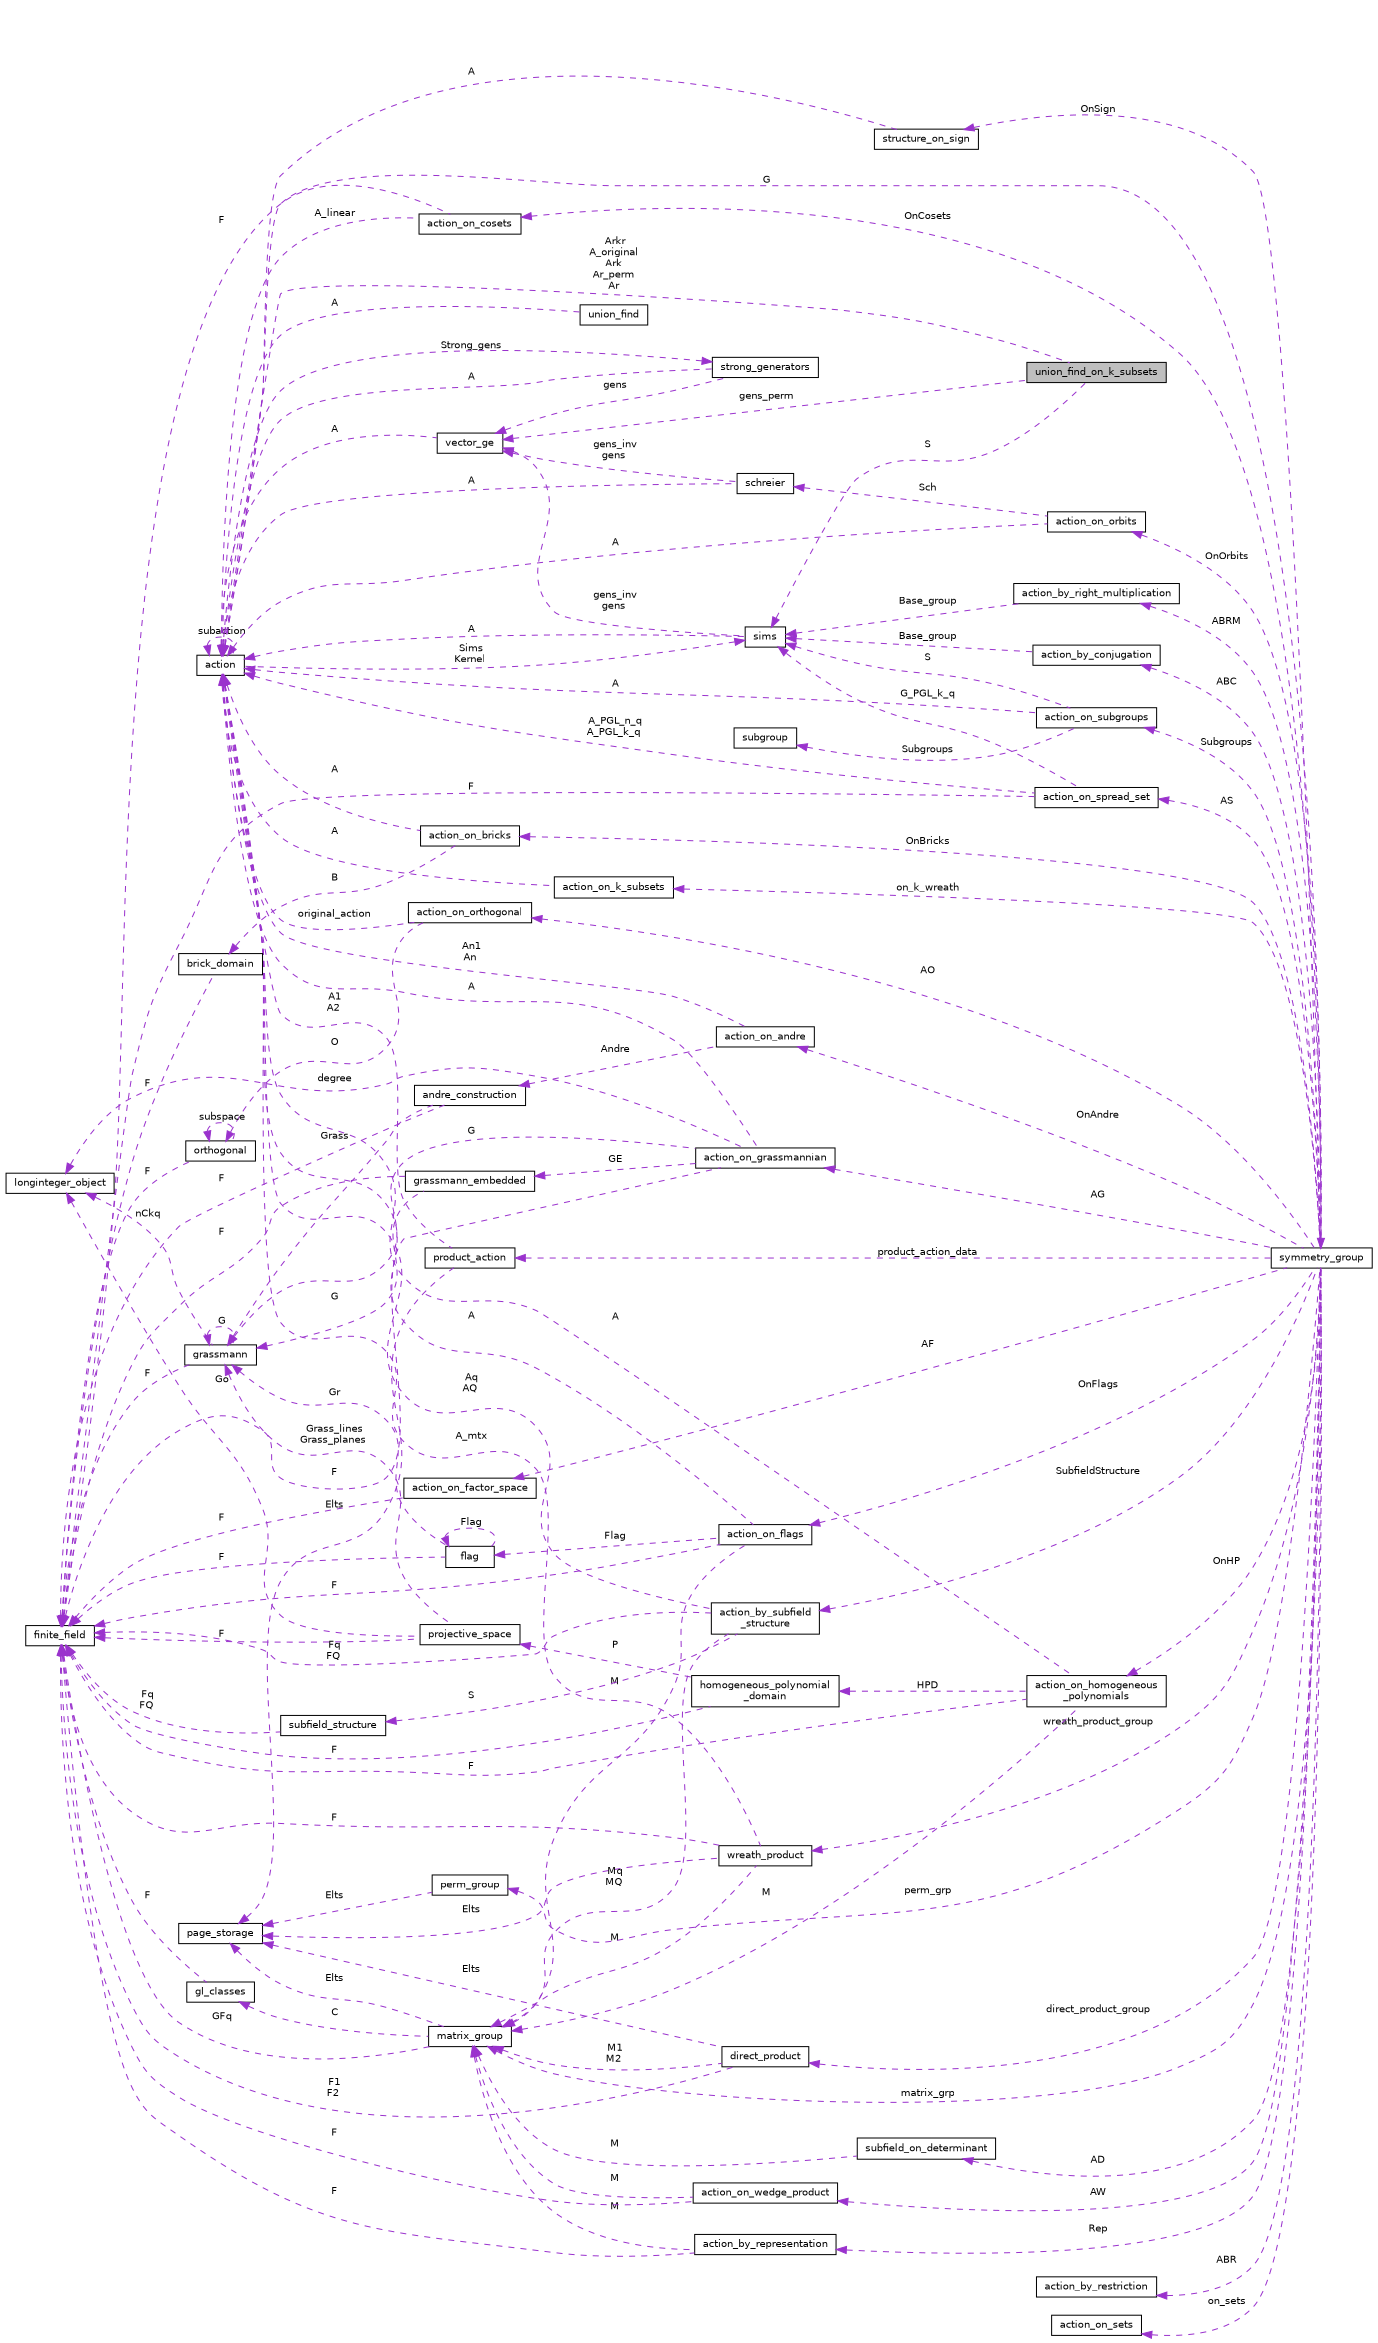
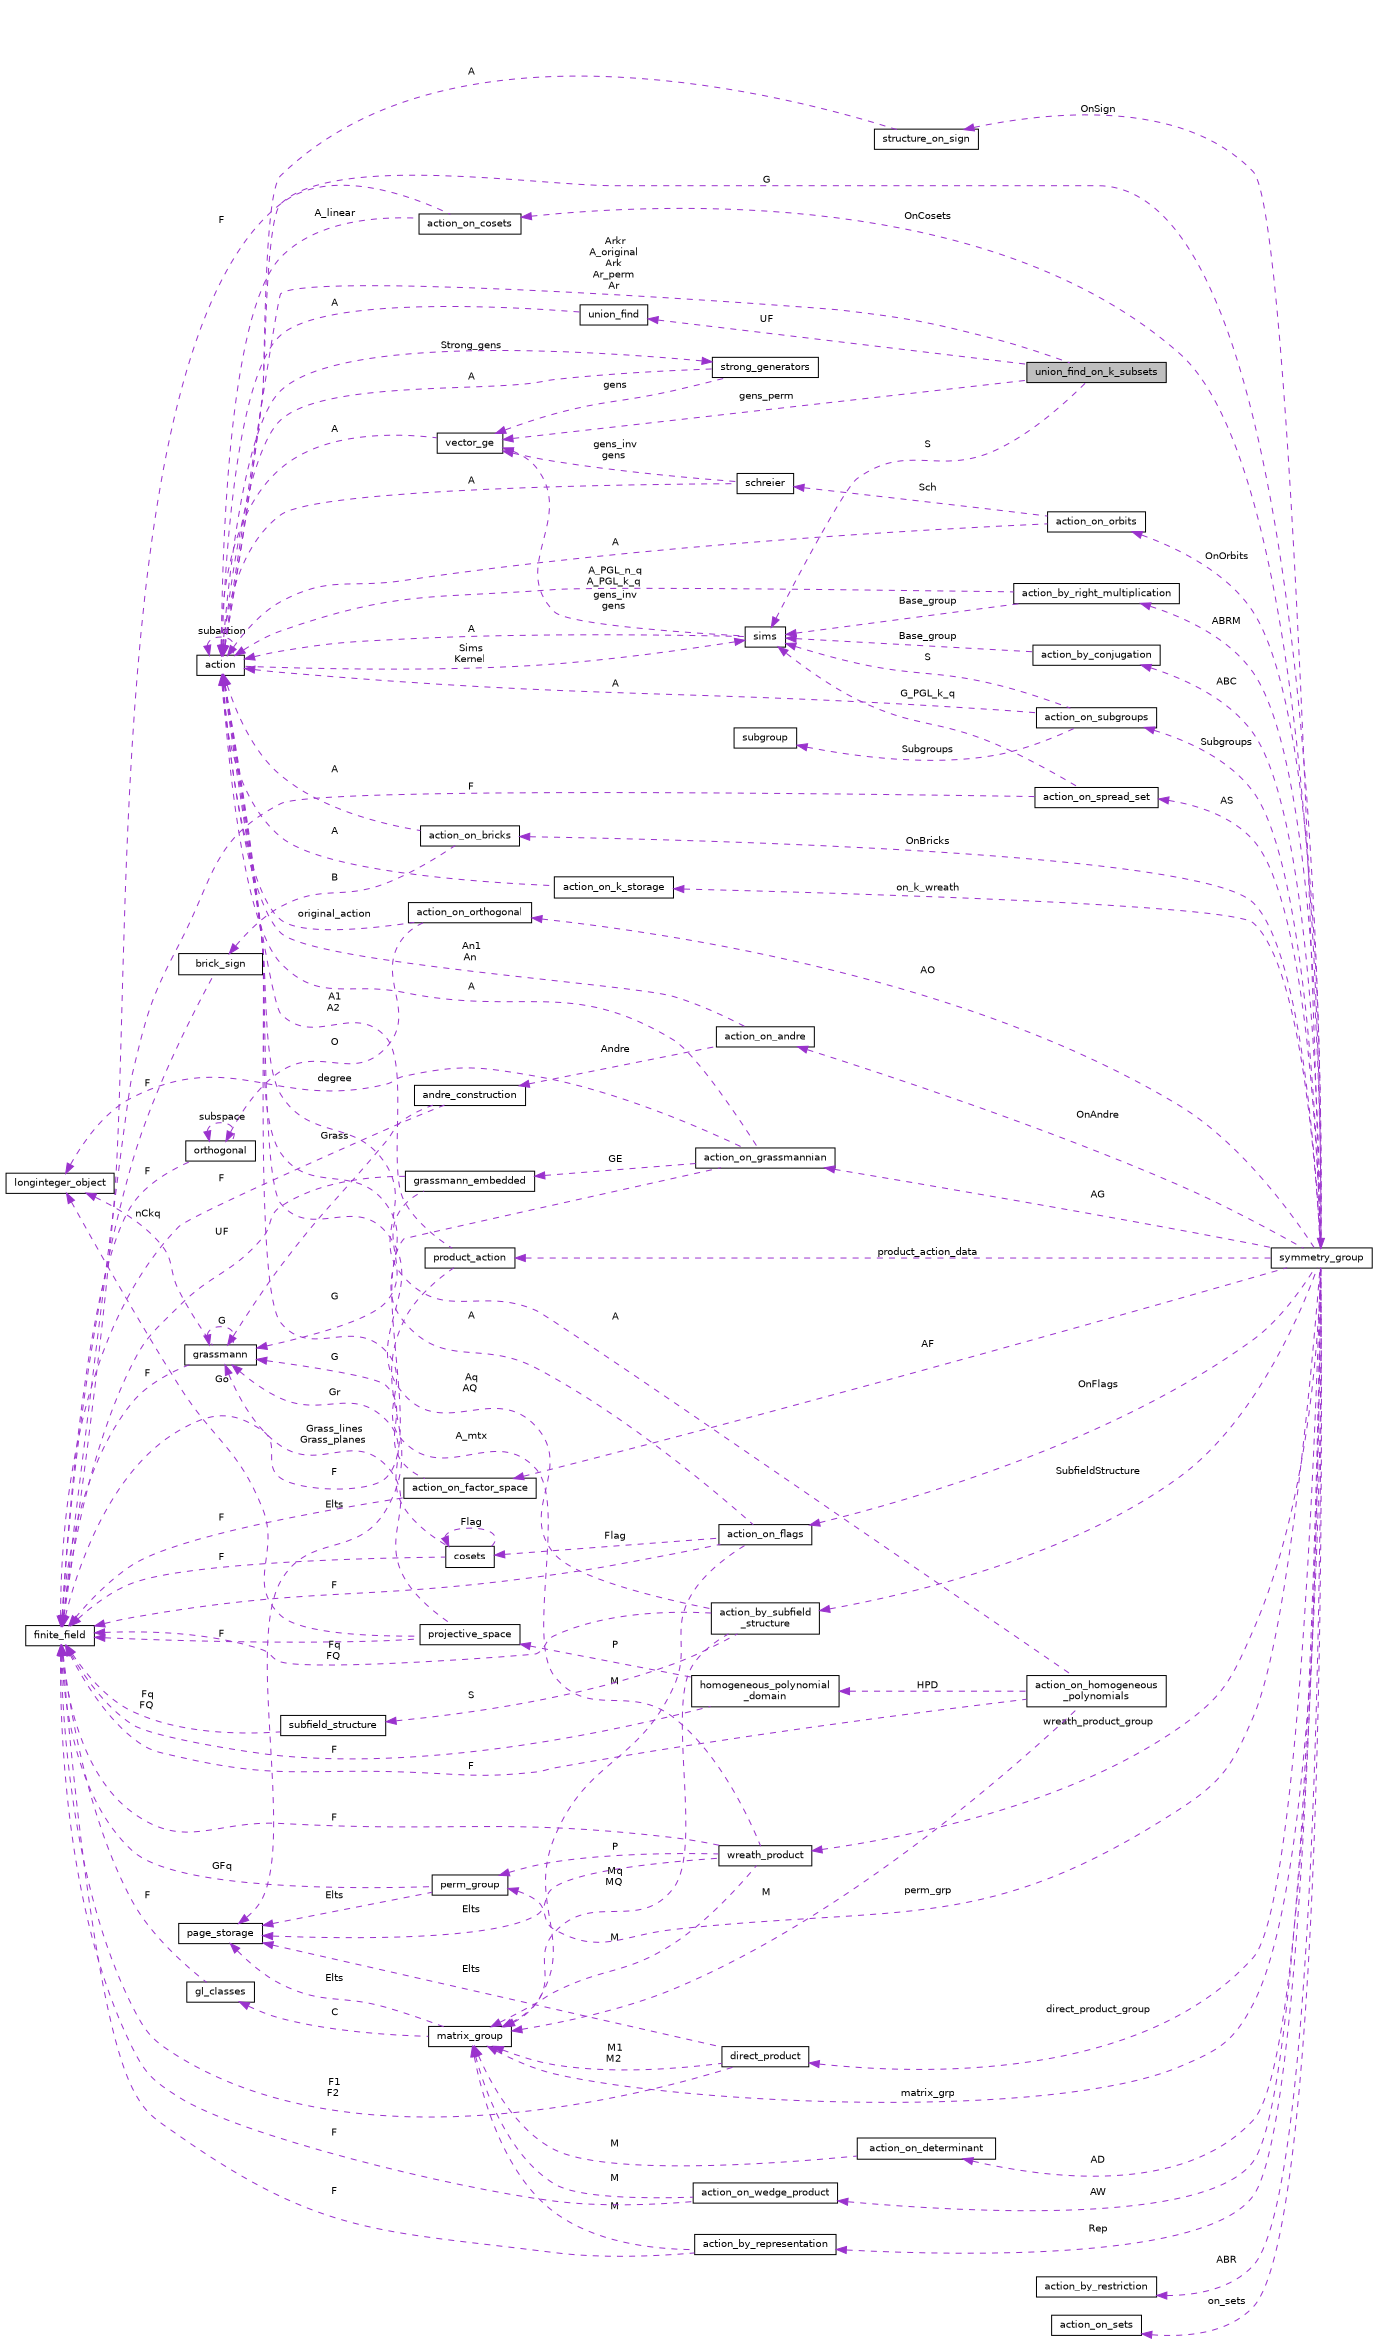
edge "union_find_on_k_subsets" -> "union_find": added, label "UF"
edge "action_on_spread_set" -> "action": now "action_by_right_multiplication" -> "action"
node "action_on_k_subsets": label "action_on_k_subsets" -> "action_on_k_storage"
node "brick_domain": label "brick_domain" -> "brick_sign"
edge "action_on_grassmannian" -> "grassmann": now "action_on_factor_space" -> "grassmann"
edge "grassmann_embedded" -> "finite_field": label " F" -> " UF"
edge "symmetry_group" -> "action_on_homogeneous _polynomials": removed, label "OnHP"
node "flag": label "flag" -> "cosets"
edge "wreath_product" -> "perm_group": added, label "P"
edge "matrix_group" -> "finite_field": now "perm_group" -> "finite_field"
node "subfield_on_determinant": label "subfield_on_determinant" -> "action_on_determinant"
